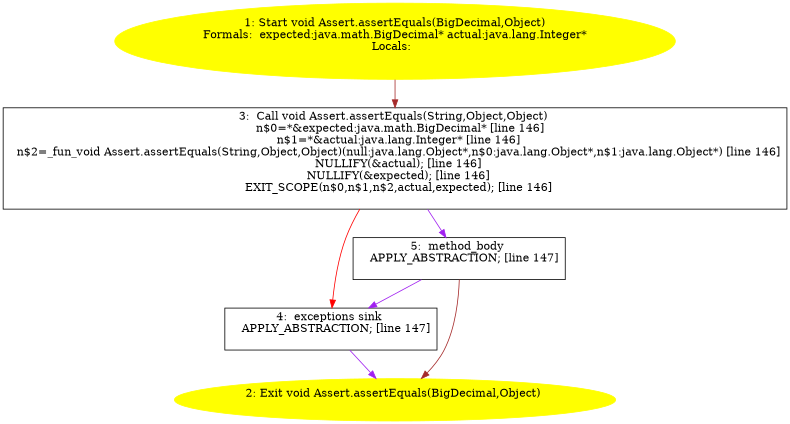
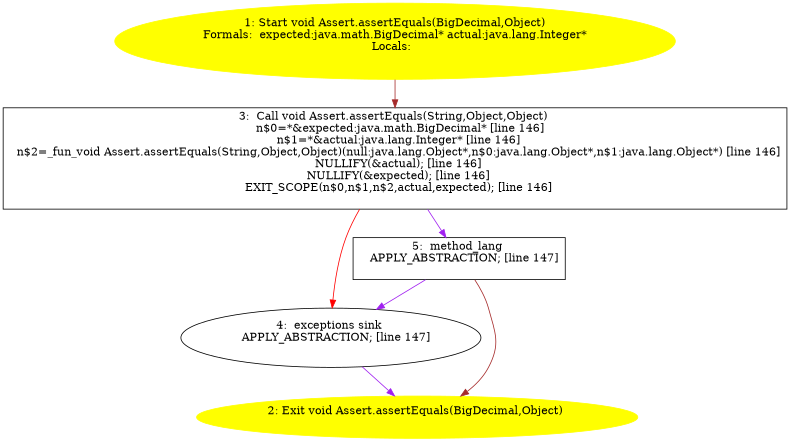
node "5:  method_body APPLY_ABSTRACTION; [line 147]": label "5:  method_body APPLY_ABSTRACTION; [line 147]" -> "5:  method_lang APPLY_ABSTRACTION; [line 147]"
node "4:  exceptions sink APPLY_ABSTRACTION; [line 147]": shape box -> ellipse
